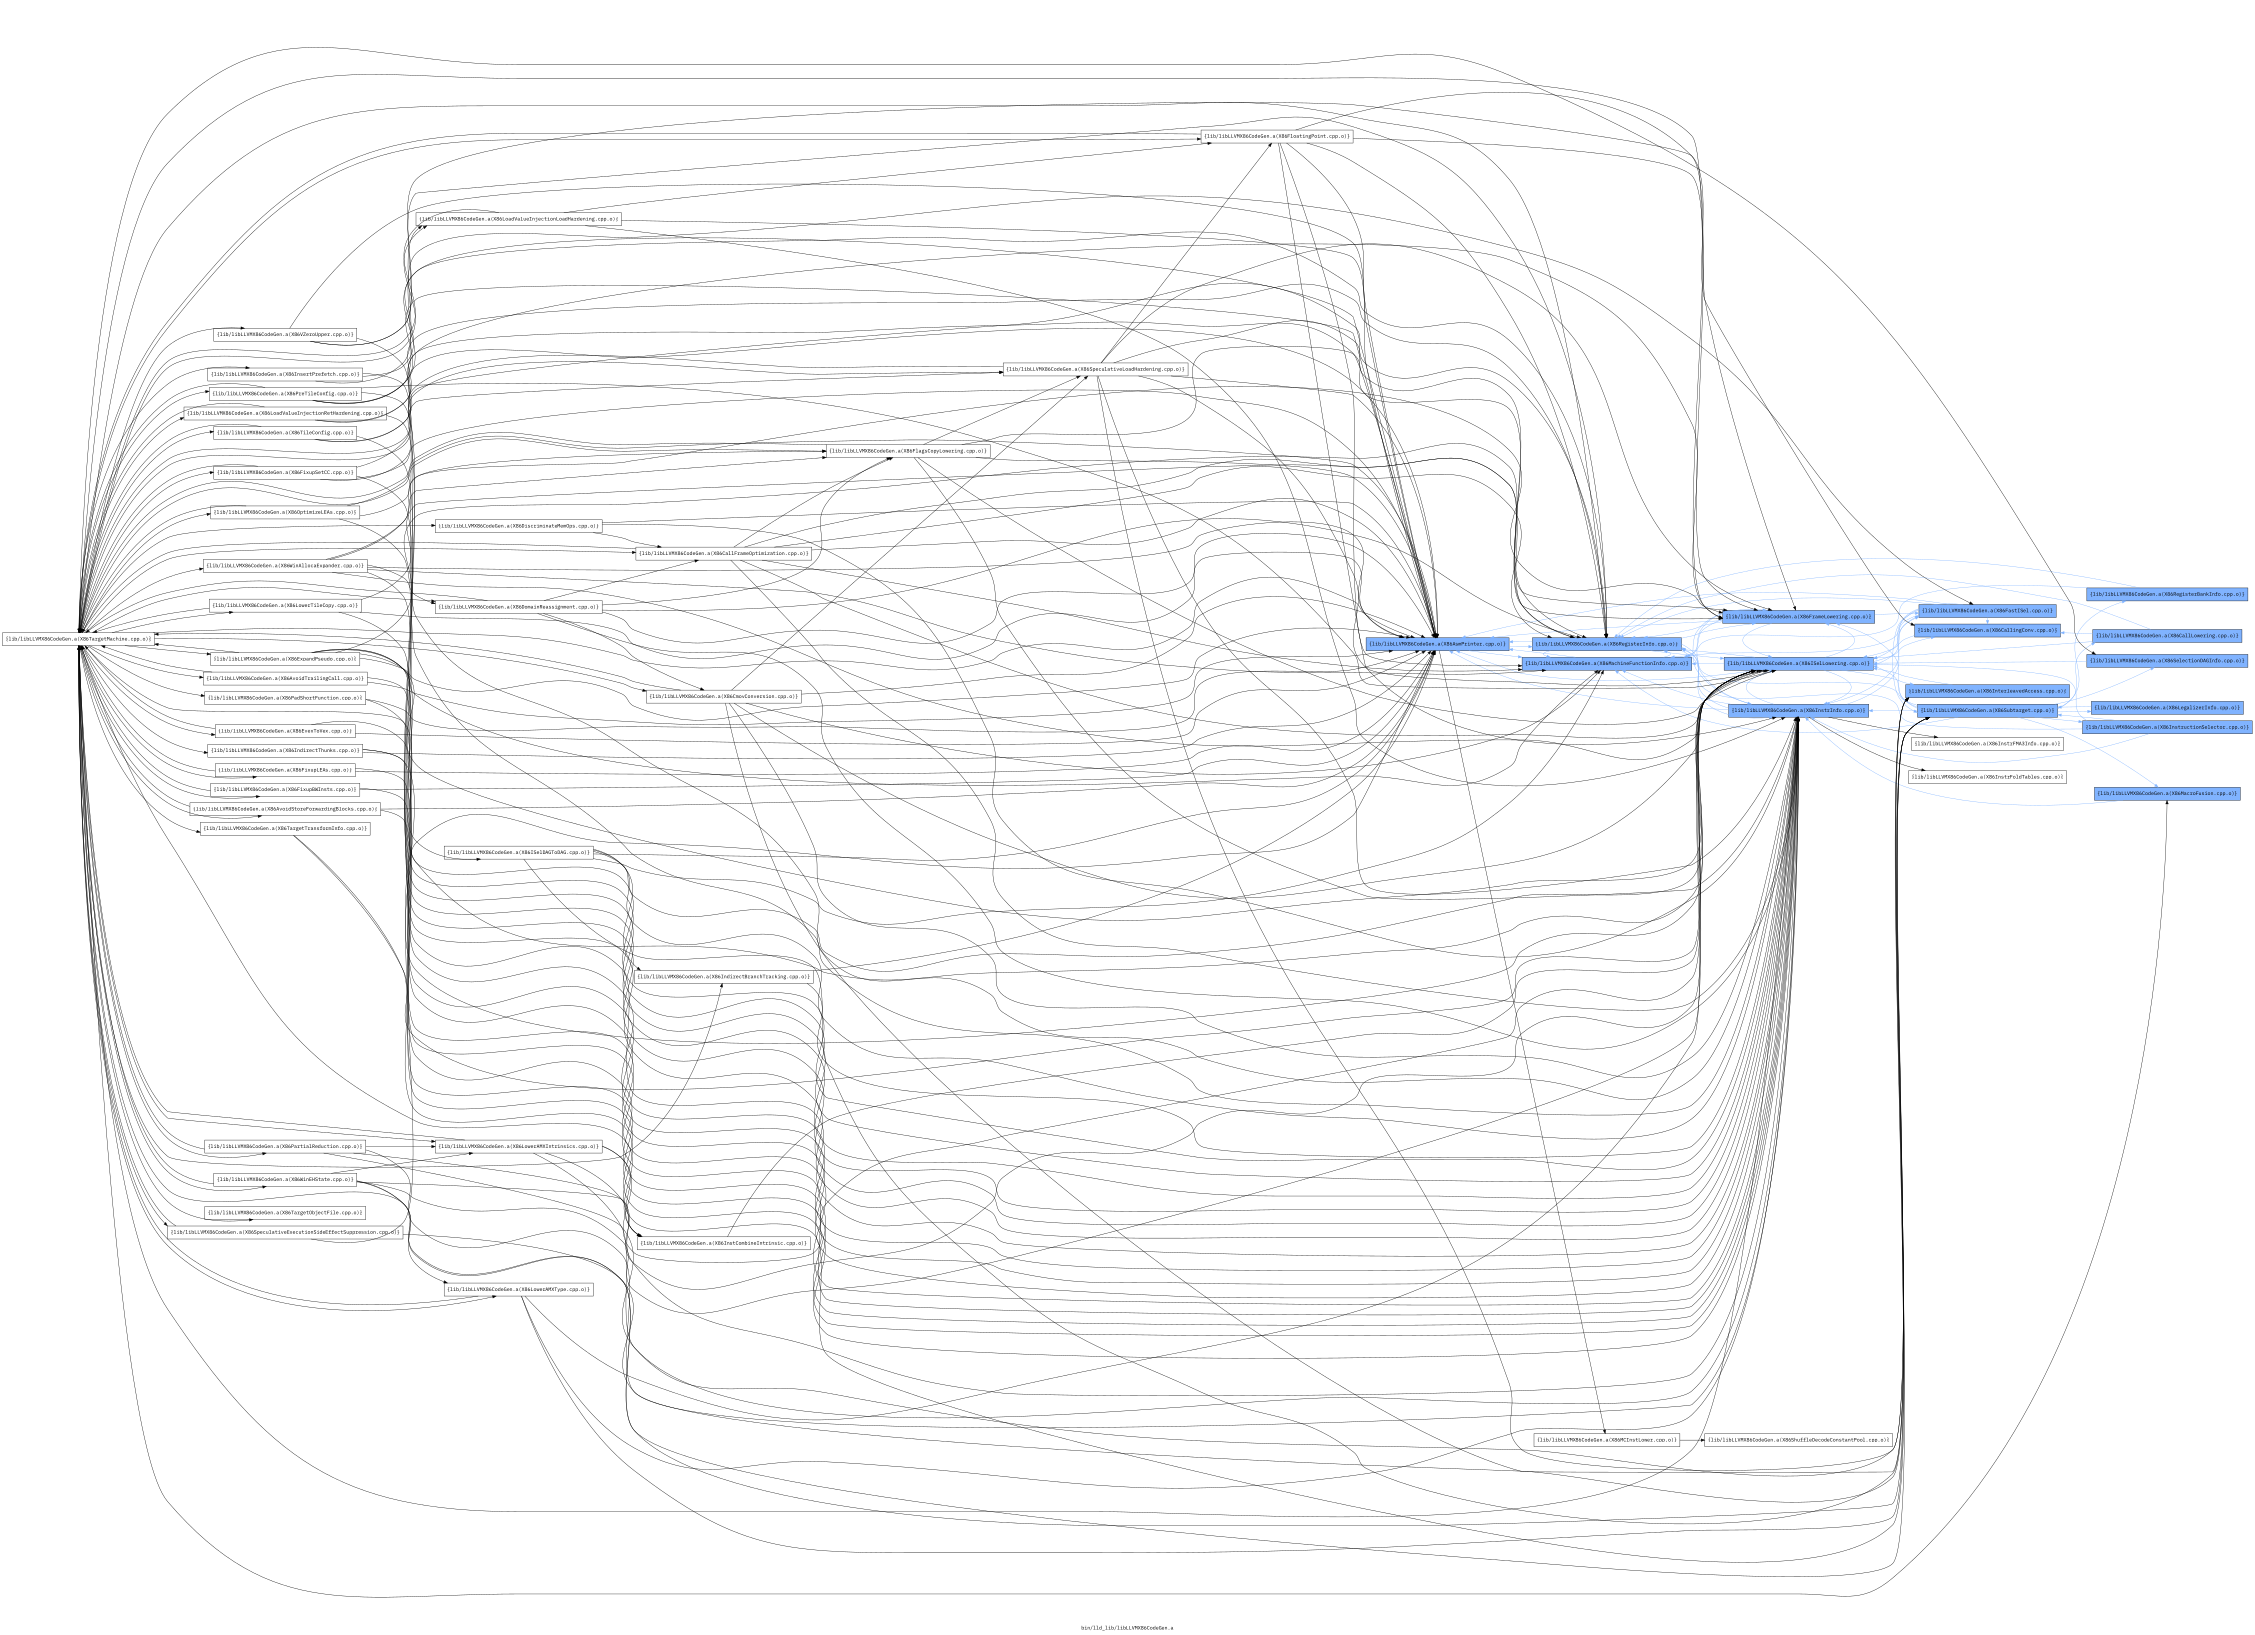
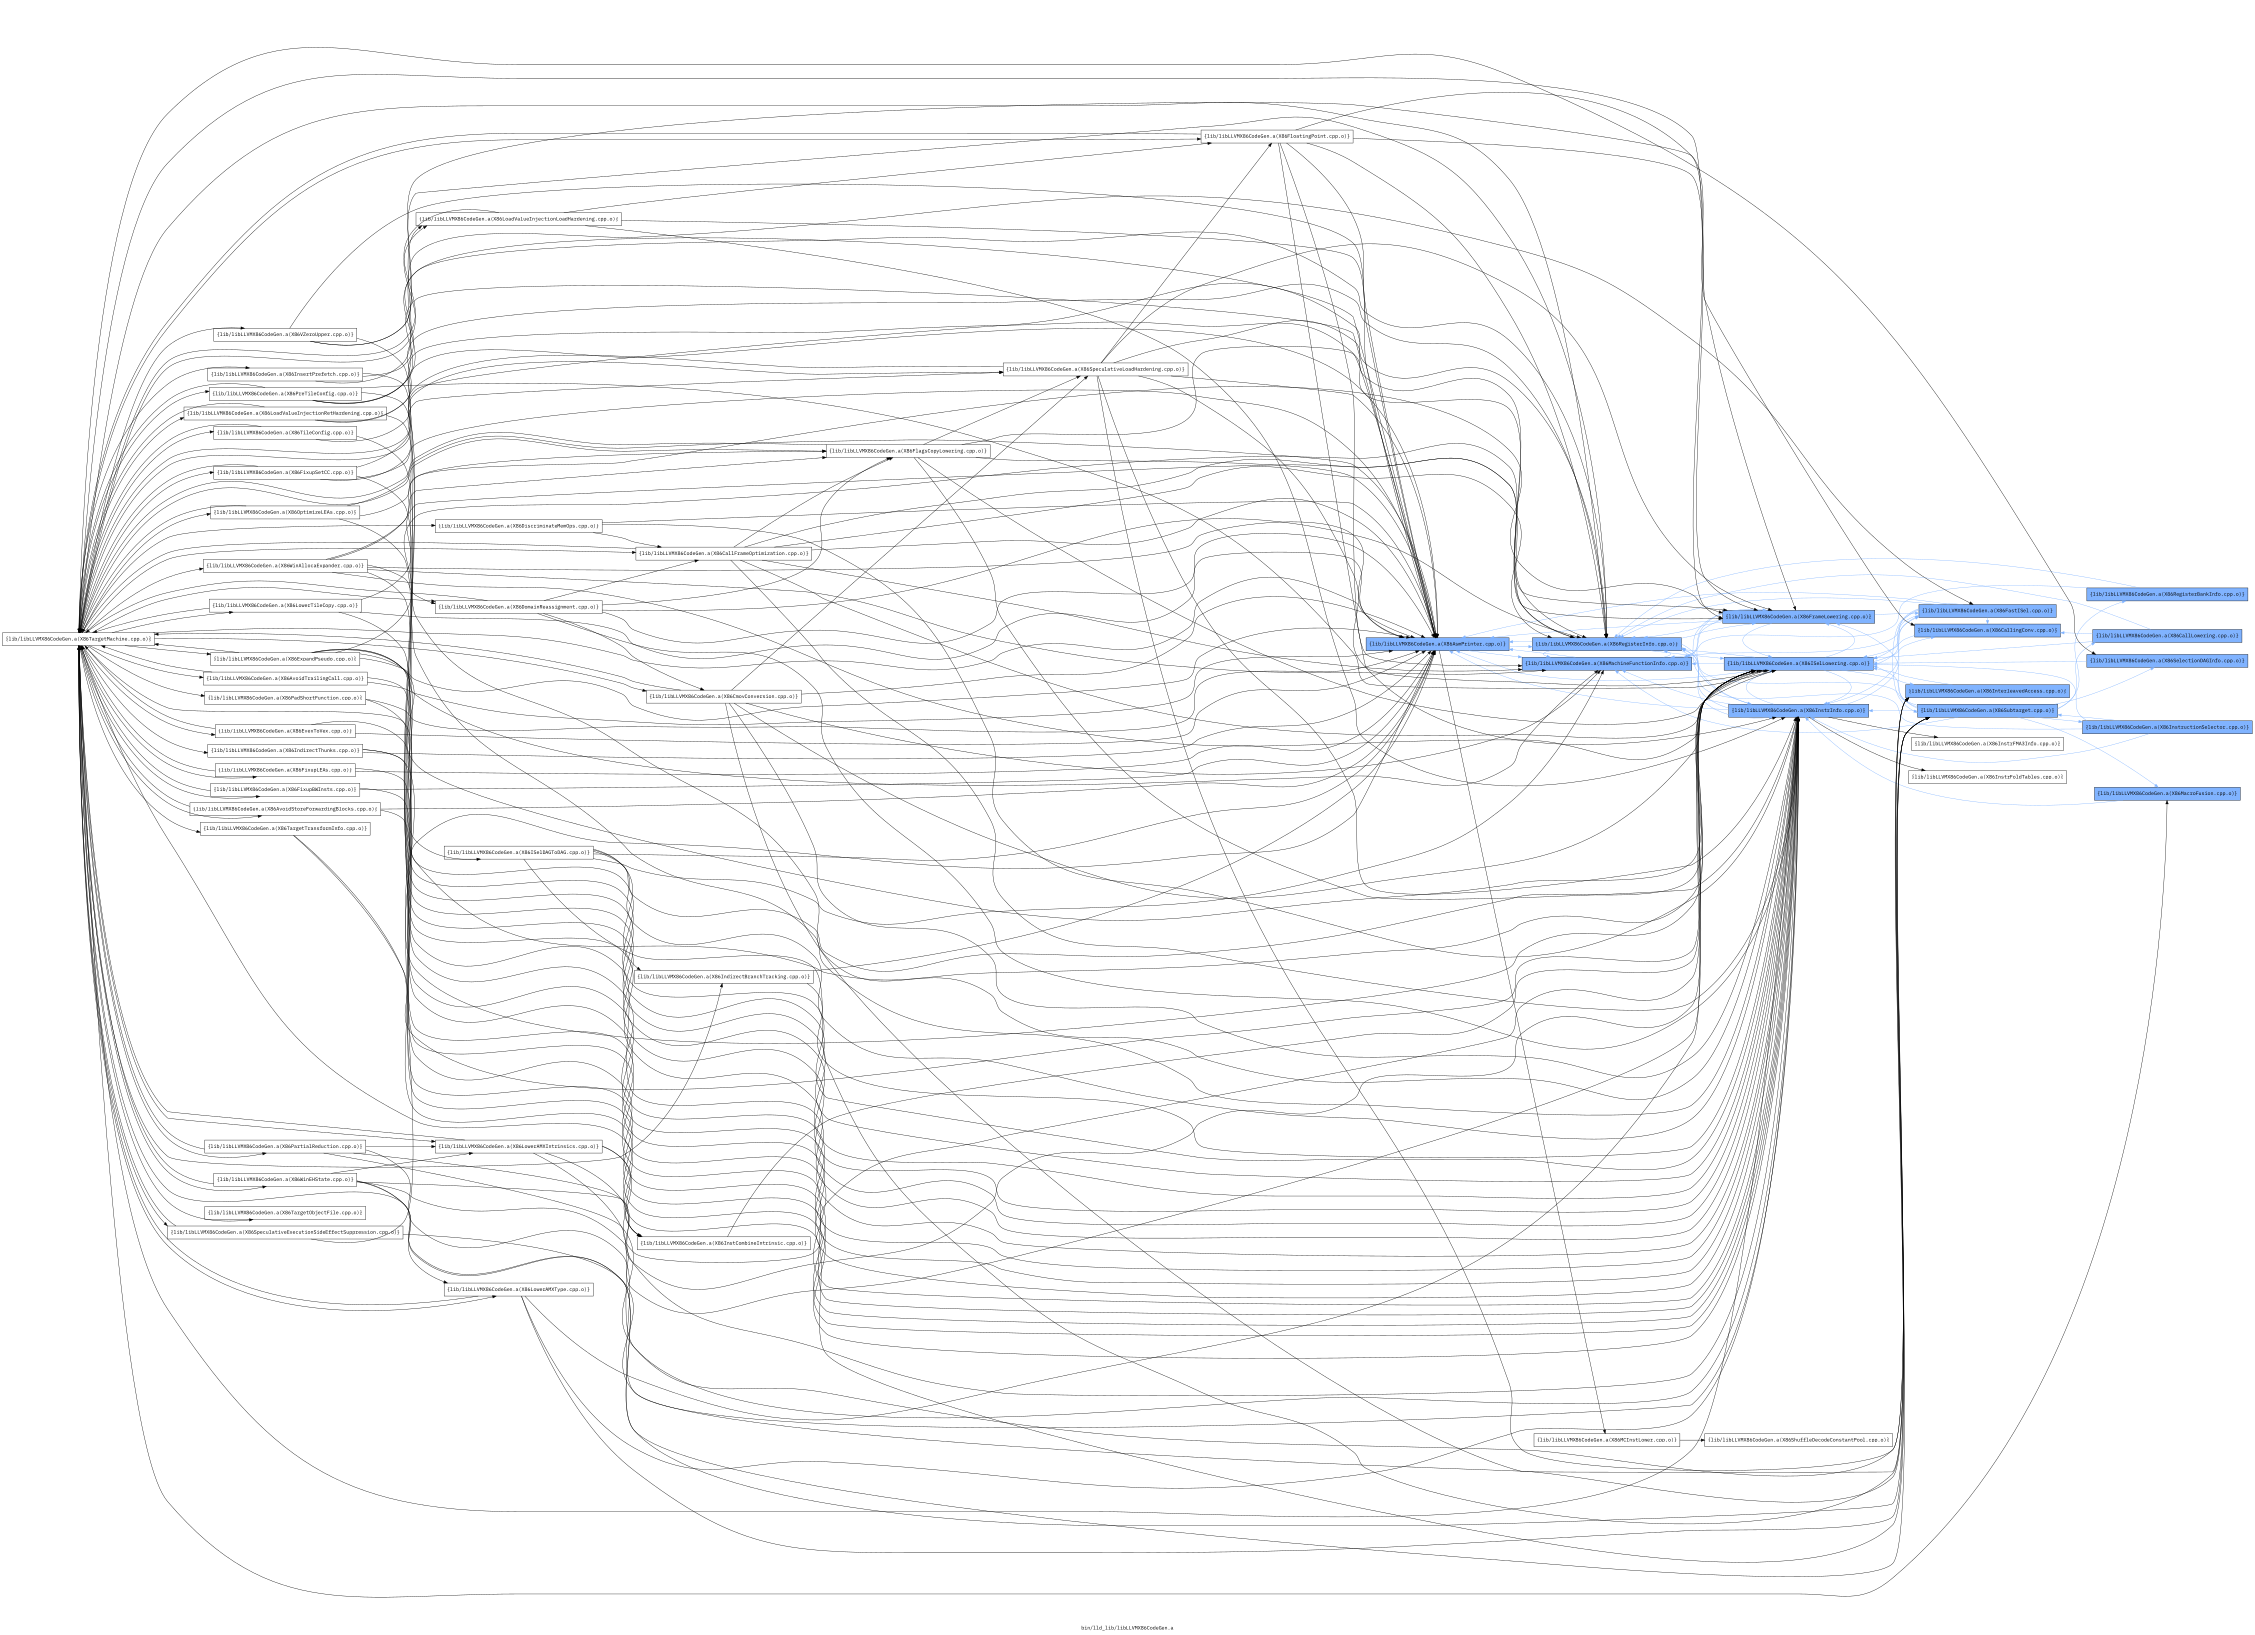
edge "{lib/libLLVMX86CodeGen.a(X86TileConfig.cpp.o)}" -> "{lib/libLLVMX86CodeGen.a(X86FrameLowering.cpp.o)}": removed
node "{lib/libLLVMX86CodeGen.a(X86LegalizerInfo.cpp.o)}": removed
